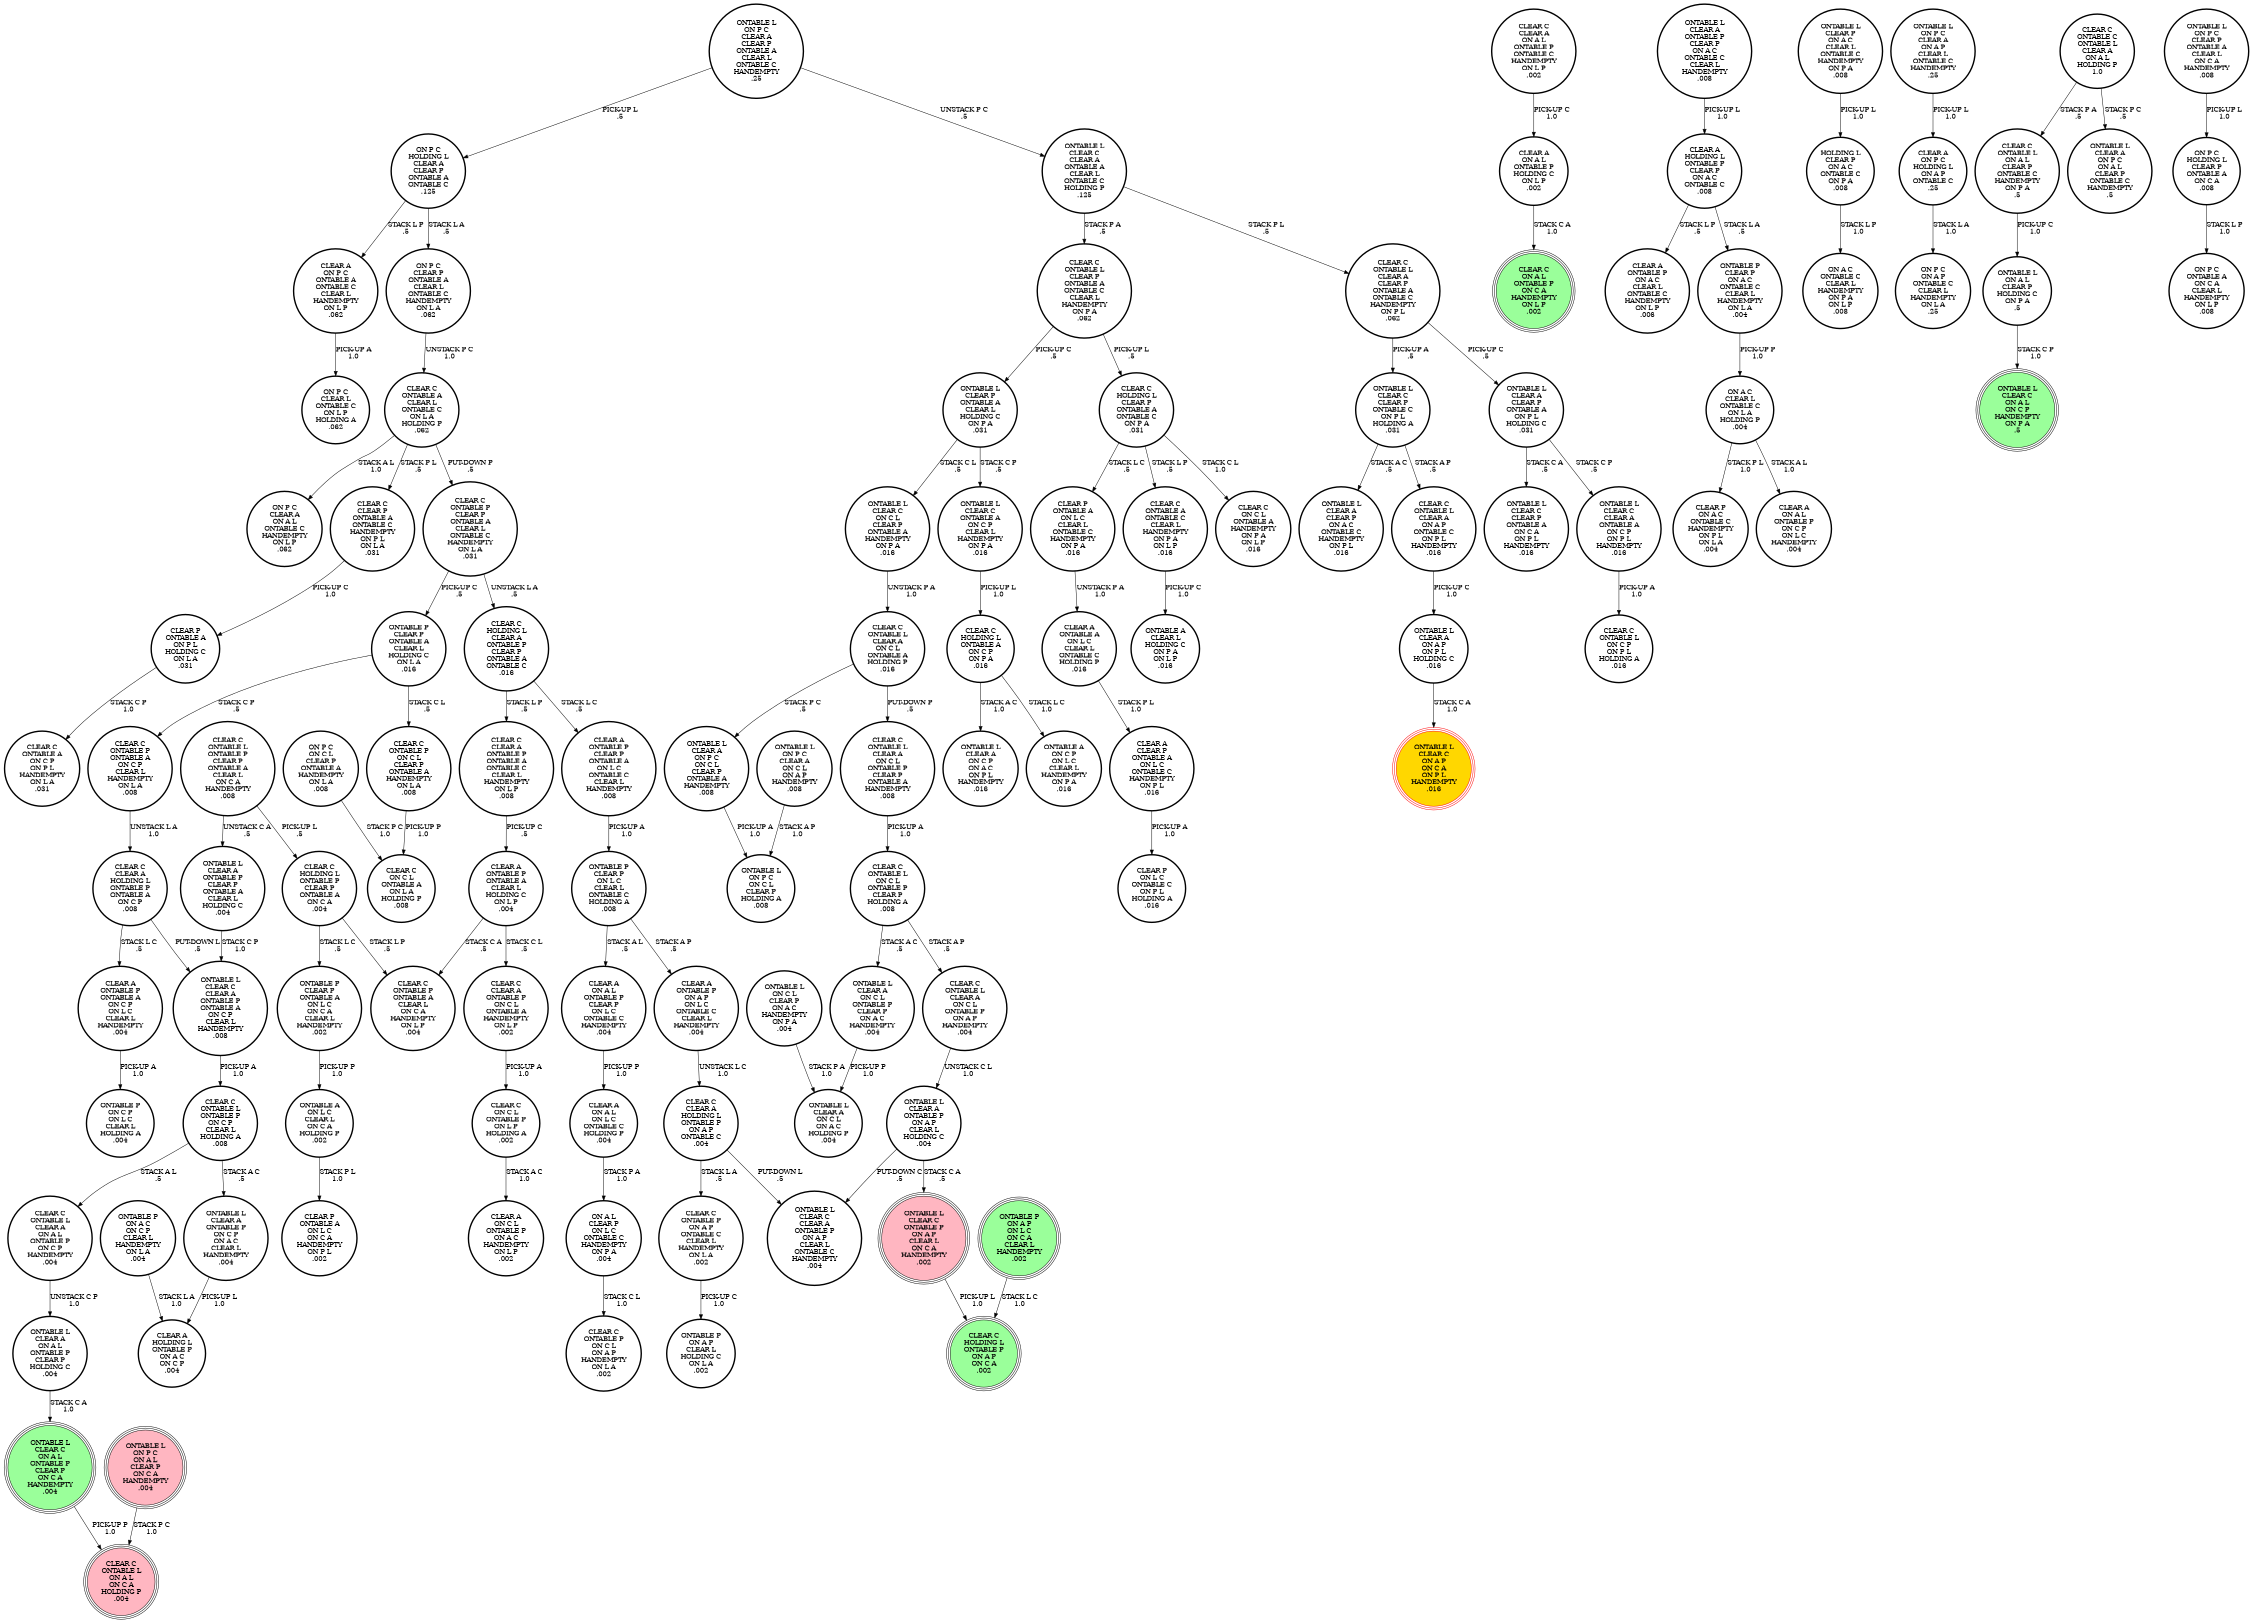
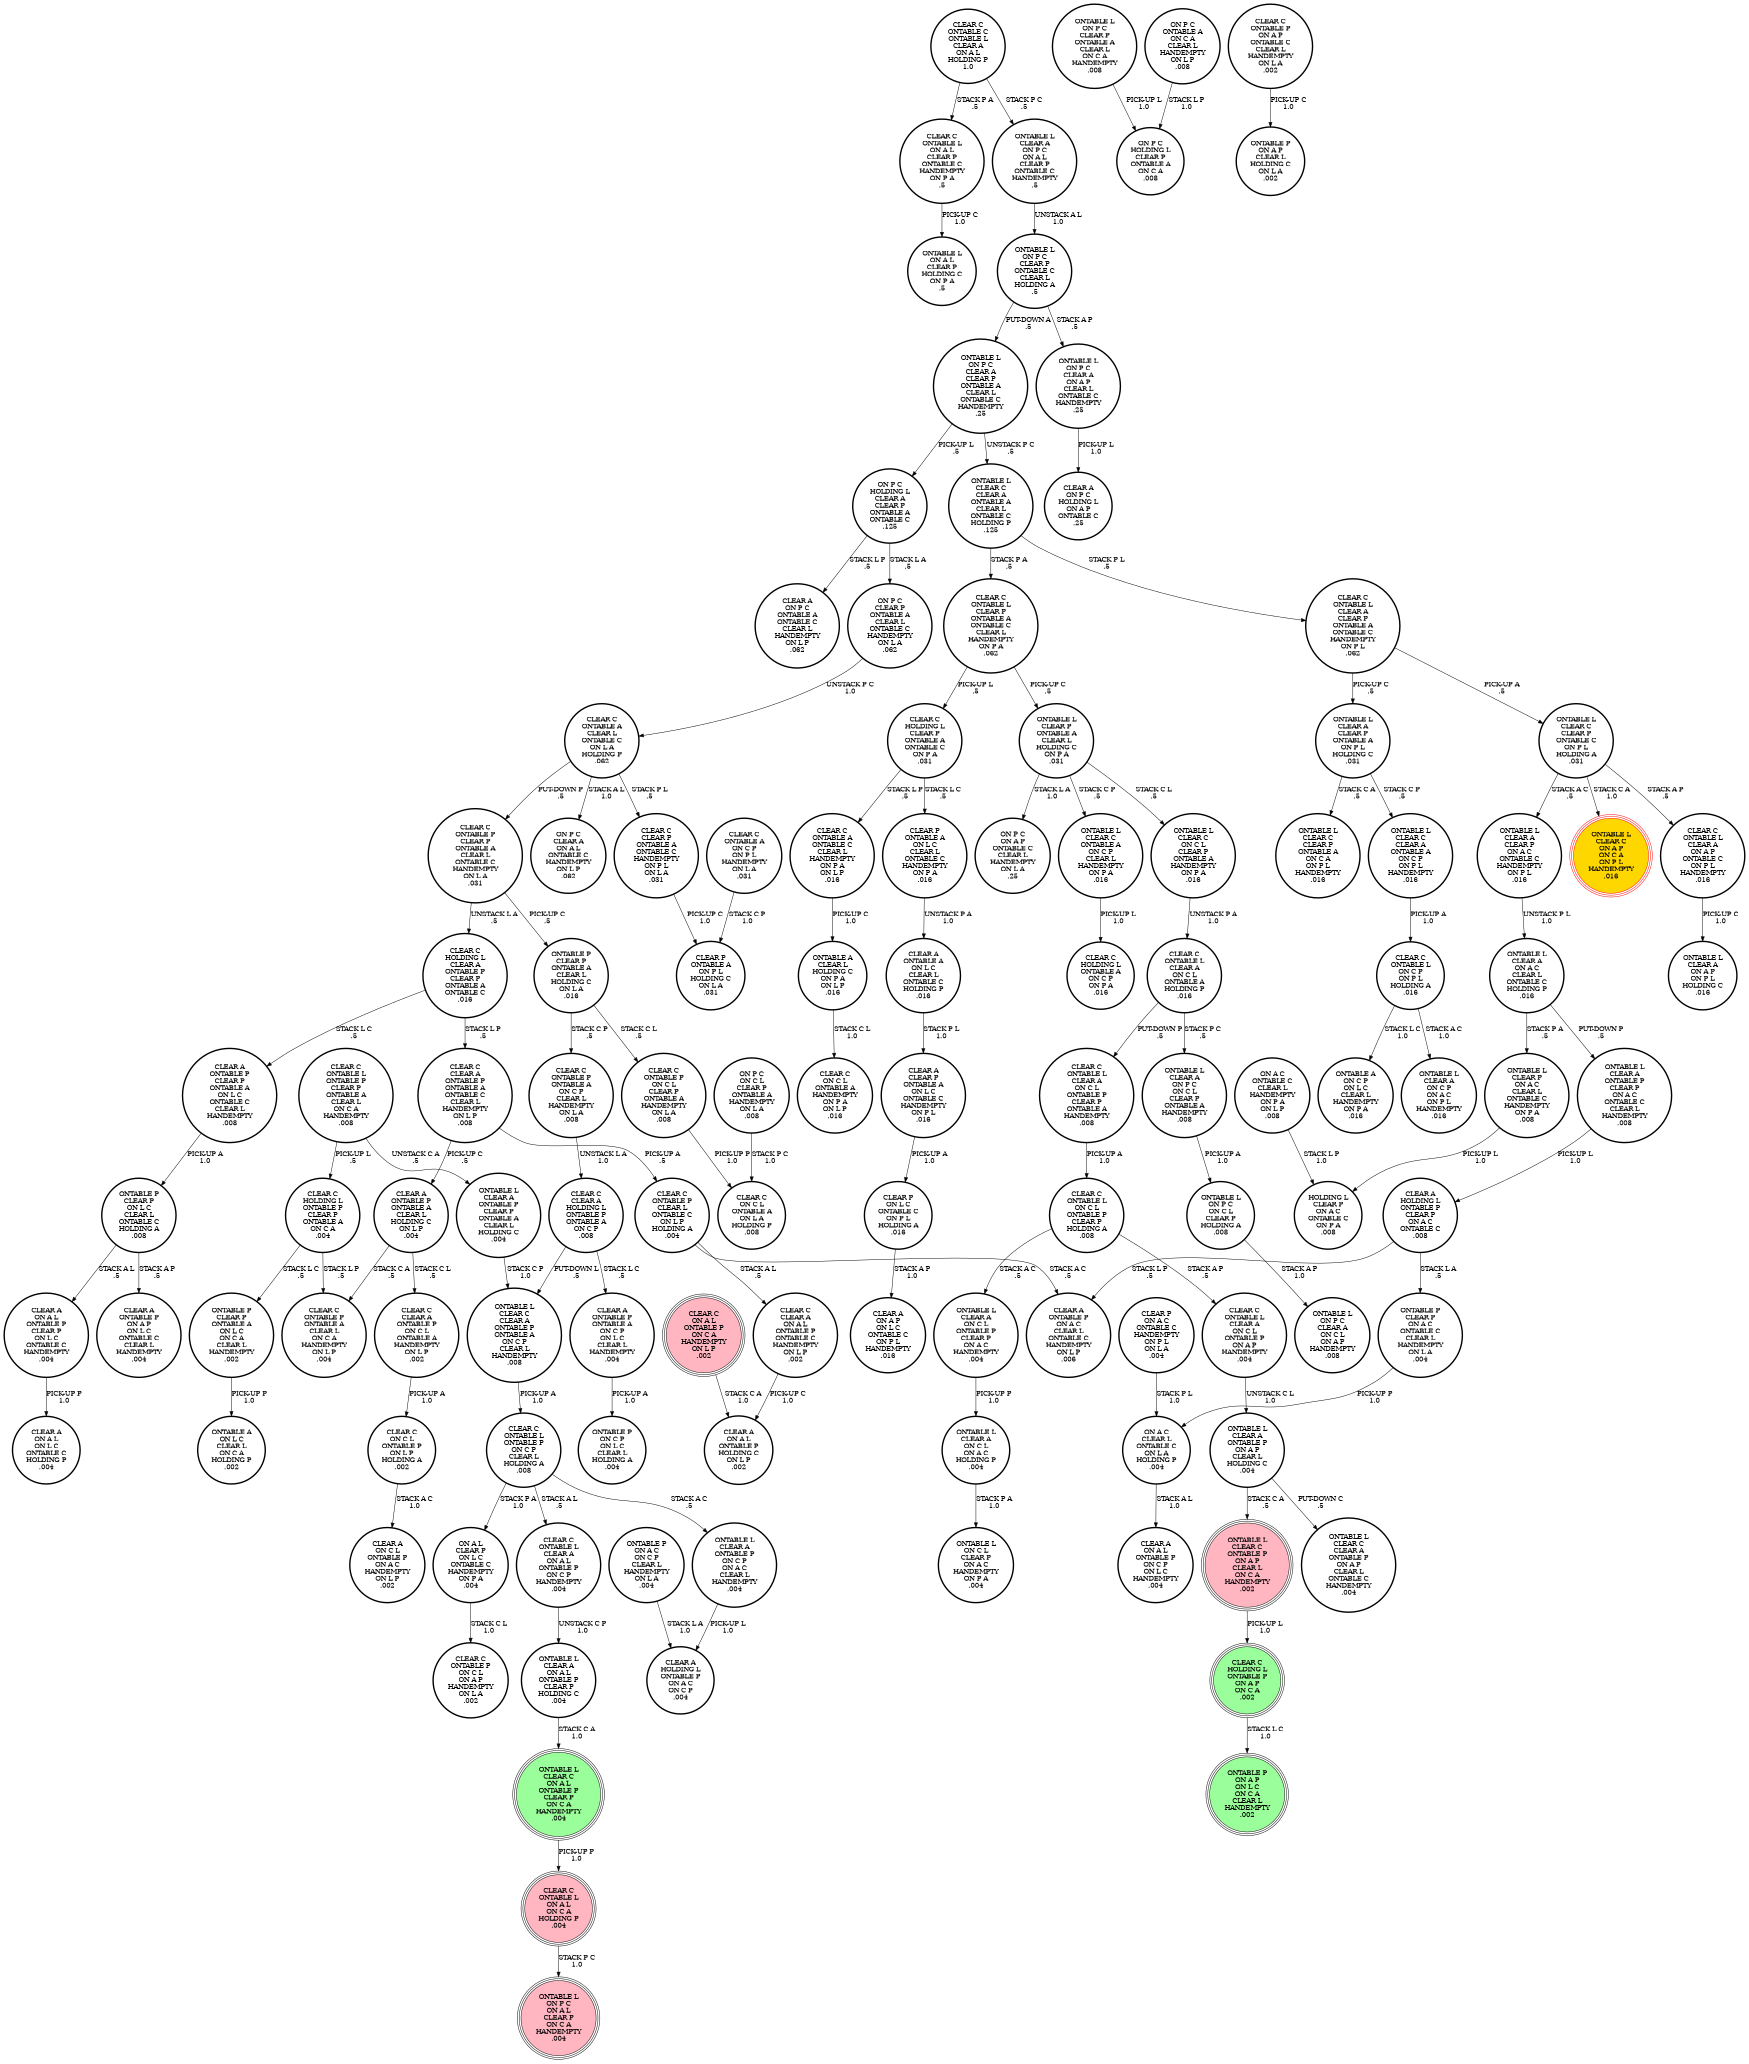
edge "CLEAR A ON A L ONTABLE P HOLDING C ON L P .002" -> "CLEAR C ON A L ONTABLE P ON C A HANDEMPTY ON L P .002": reversed
edge "HOLDING L CLEAR P ON A C ONTABLE C ON P A .008" -> "ON A C ONTABLE C CLEAR L HANDEMPTY ON P A ON L P .008": reversed
edge "CLEAR A ON P C HOLDING L ON A P ONTABLE C .25" -> "ON P C ON A P ONTABLE C CLEAR L HANDEMPTY ON L A .25": now "ONTABLE L CLEAR P ONTABLE A CLEAR L HOLDING C ON P A .031" -> "ON P C ON A P ONTABLE C CLEAR L HANDEMPTY ON L A .25"
edge "ON P C HOLDING L CLEAR P ONTABLE A ON C A .008" -> "ON P C ONTABLE A ON C A CLEAR L HANDEMPTY ON L P .008": reversed
node "ONTABLE L ON P C CLEAR P ONTABLE C CLEAR L HOLDING A .5": added
node "CLEAR C ON A L ONTABLE P ON C A HANDEMPTY ON L P .002": fillcolor palegreen1 -> lightpink
node "ON P C CLEAR L ONTABLE C ON L P HOLDING A .062": removed
node "ONTABLE L CLEAR C ON A L ON C P HANDEMPTY ON P A .5": removed
edge "CLEAR C HOLDING L CLEAR P ONTABLE A ONTABLE C ON P A .031" -> "CLEAR C ON C L ONTABLE A HANDEMPTY ON P A ON L P .016": now "ONTABLE A CLEAR L HOLDING C ON P A ON L P .016" -> "CLEAR C ON C L ONTABLE A HANDEMPTY ON P A ON L P .016"
edge "ON A C CLEAR L ONTABLE C ON L A HOLDING P .004" -> "CLEAR P ON A C ONTABLE C HANDEMPTY ON P L ON L A .004": reversed
edge "CLEAR P ONTABLE A ON P L HOLDING C ON L A .031" -> "CLEAR C ONTABLE A ON C P ON P L HANDEMPTY ON L A .031": reversed
edge "ONTABLE L CLEAR A ON A P ON P L HOLDING C .016" -> "ONTABLE L CLEAR C ON A P ON C A ON P L HANDEMPTY .016": now "ONTABLE L CLEAR C CLEAR P ONTABLE C ON P L HOLDING A .031" -> "ONTABLE L CLEAR C ON A P ON C A ON P L HANDEMPTY .016"
edge "CLEAR C HOLDING L ONTABLE A ON C P ON P A .016" -> "ONTABLE L CLEAR A ON C P ON A C ON P L HANDEMPTY .016": now "CLEAR C ONTABLE L ON C P ON P L HOLDING A .016" -> "ONTABLE L CLEAR A ON C P ON A C ON P L HANDEMPTY .016"
edge "CLEAR C HOLDING L ONTABLE A ON C P ON P A .016" -> "ONTABLE A ON C P ON L C CLEAR L HANDEMPTY ON P A .016": now "CLEAR C ONTABLE L ON C P ON P L HOLDING A .016" -> "ONTABLE A ON C P ON L C CLEAR L HANDEMPTY ON P A .016"
edge "ONTABLE L ON P C CLEAR A ON C L ON A P HANDEMPTY .008" -> "ONTABLE L ON P C ON C L CLEAR P HOLDING A .008": reversed
node "ONTABLE L CLEAR A ON A C CLEAR L ONTABLE C HOLDING P .016": added
edge "ONTABLE L ON C L CLEAR P ON A C HANDEMPTY ON P A .004" -> "ONTABLE L CLEAR A ON C L ON A C HOLDING P .004": reversed
node "CLEAR C CLEAR A HOLDING L ONTABLE P ON A P ONTABLE C .004": removed
edge "CLEAR A ON A L ON L C ONTABLE C HOLDING P .004" -> "ON A L CLEAR P ON L C ONTABLE C HANDEMPTY ON P A .004": now "CLEAR C ONTABLE L ONTABLE P ON C P CLEAR L HOLDING A .008" -> "ON A L CLEAR P ON L C ONTABLE C HANDEMPTY ON P A .004"
node "CLEAR C ONTABLE P CLEAR L ONTABLE C ON L P HOLDING A .004": added
node "CLEAR P ONTABLE A ON L C ON C A HANDEMPTY ON P L .002": removed
edge "ONTABLE P ON A P ON L C ON C A CLEAR L HANDEMPTY .002" -> "CLEAR C HOLDING L ONTABLE P ON A P ON C A .002": reversed
node "CLEAR A ON A P ON L C ONTABLE C ON P L HANDEMPTY .016": added
edge "ONTABLE L ON P C ON A L CLEAR P ON C A HANDEMPTY .004" -> "CLEAR C ONTABLE L ON A L ON C A HOLDING P .004": reversed
